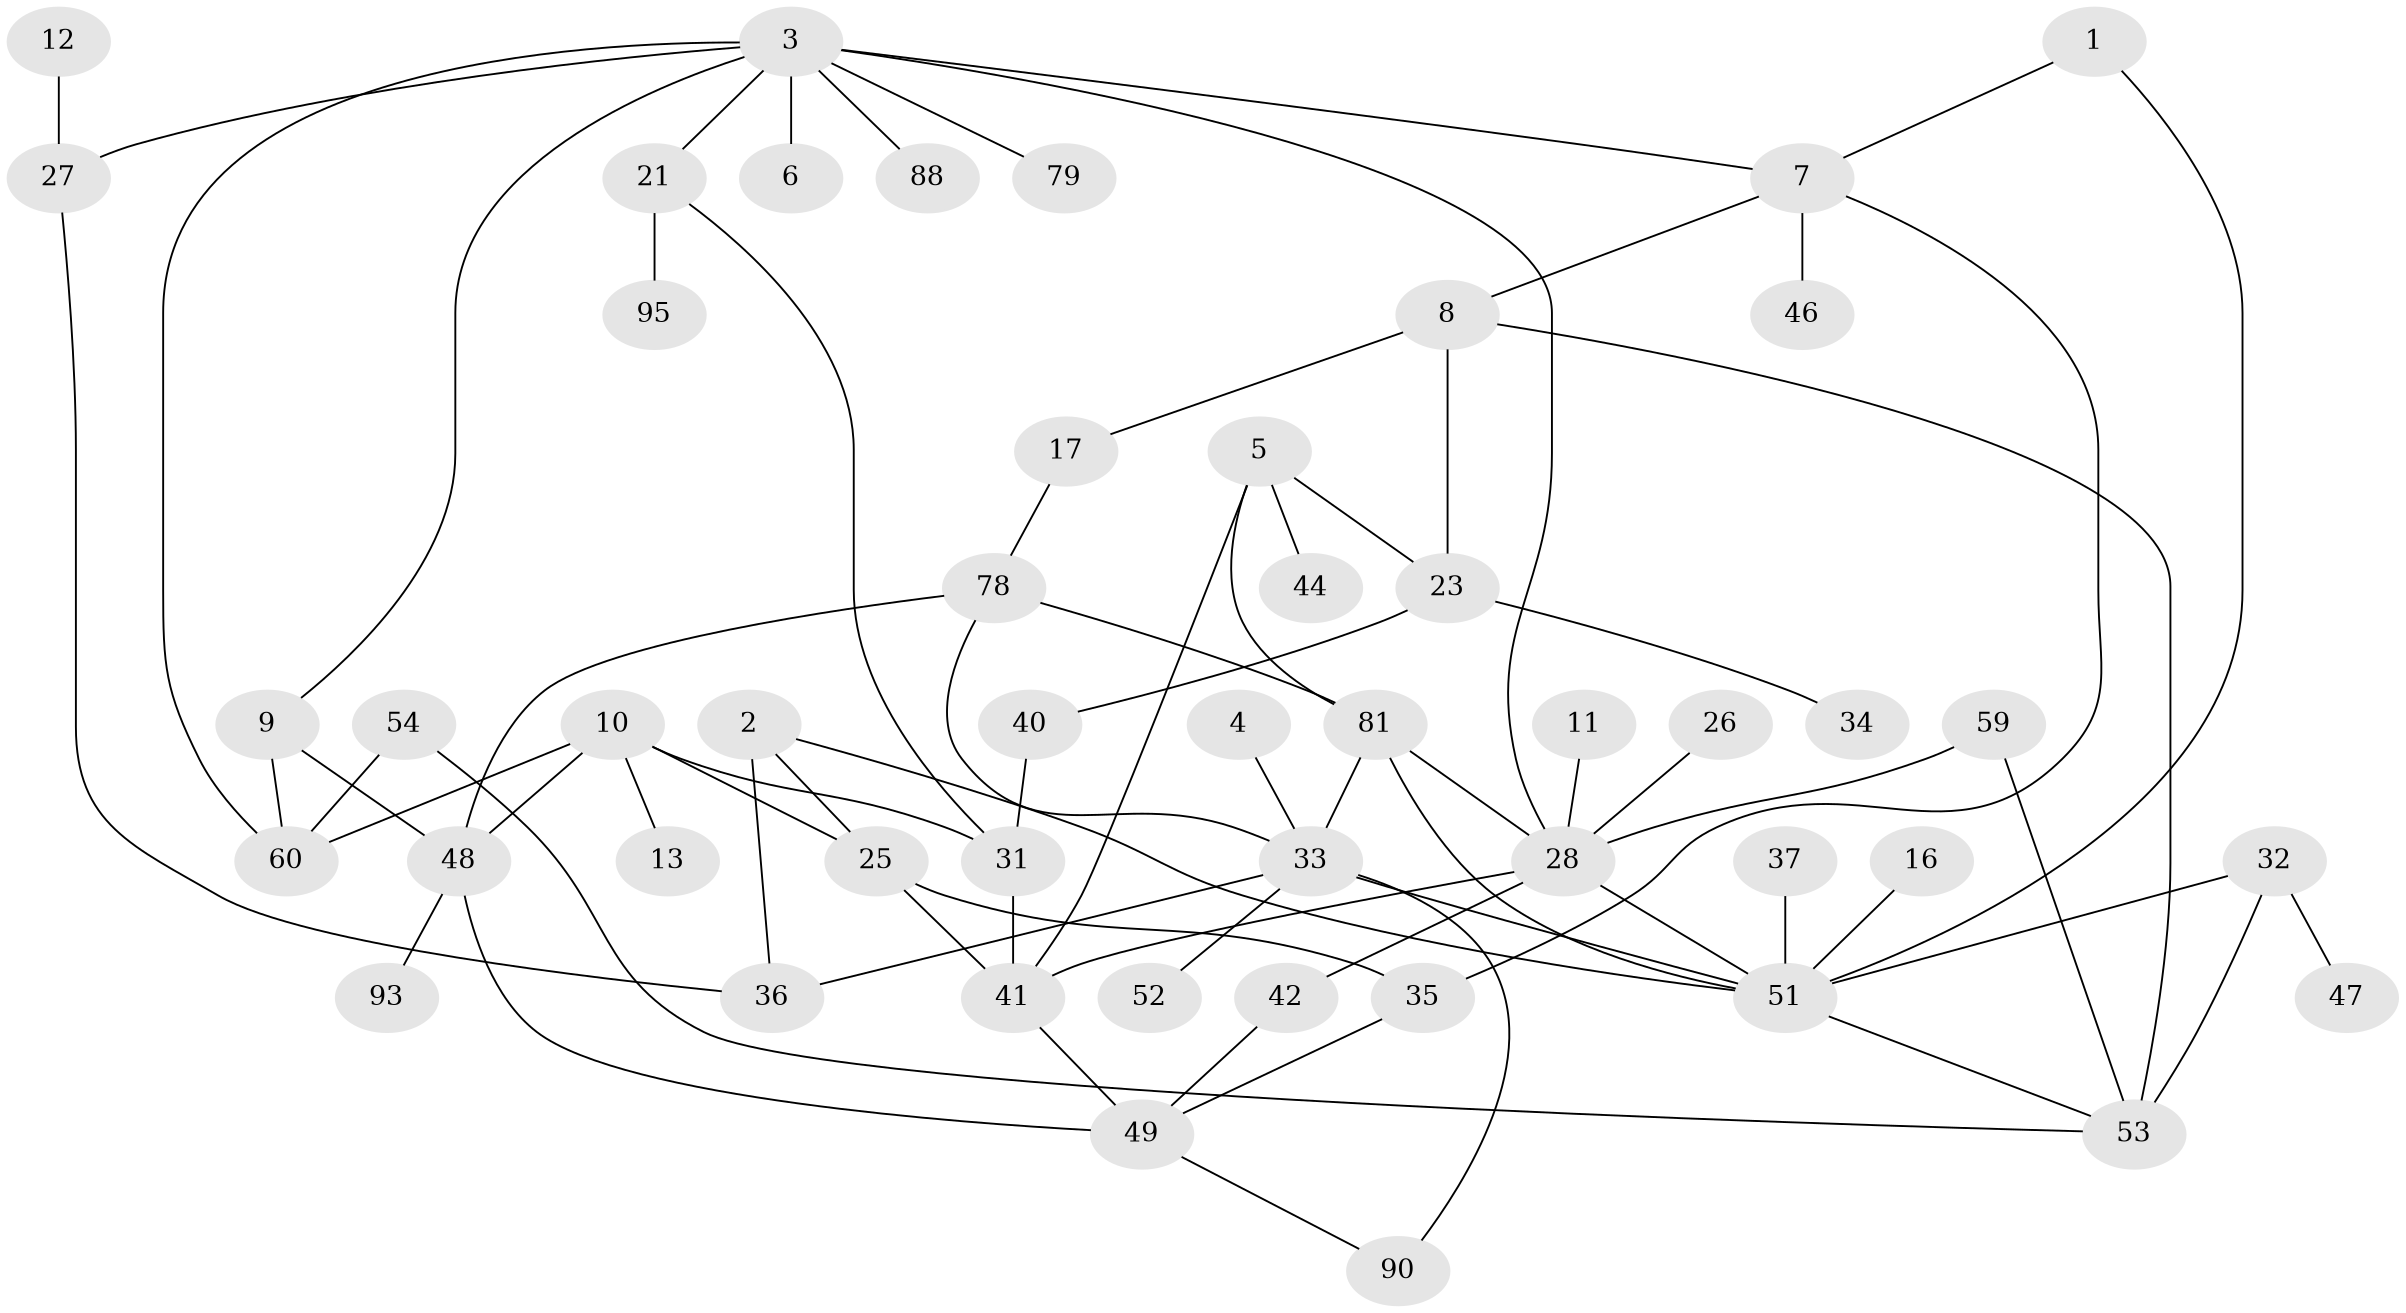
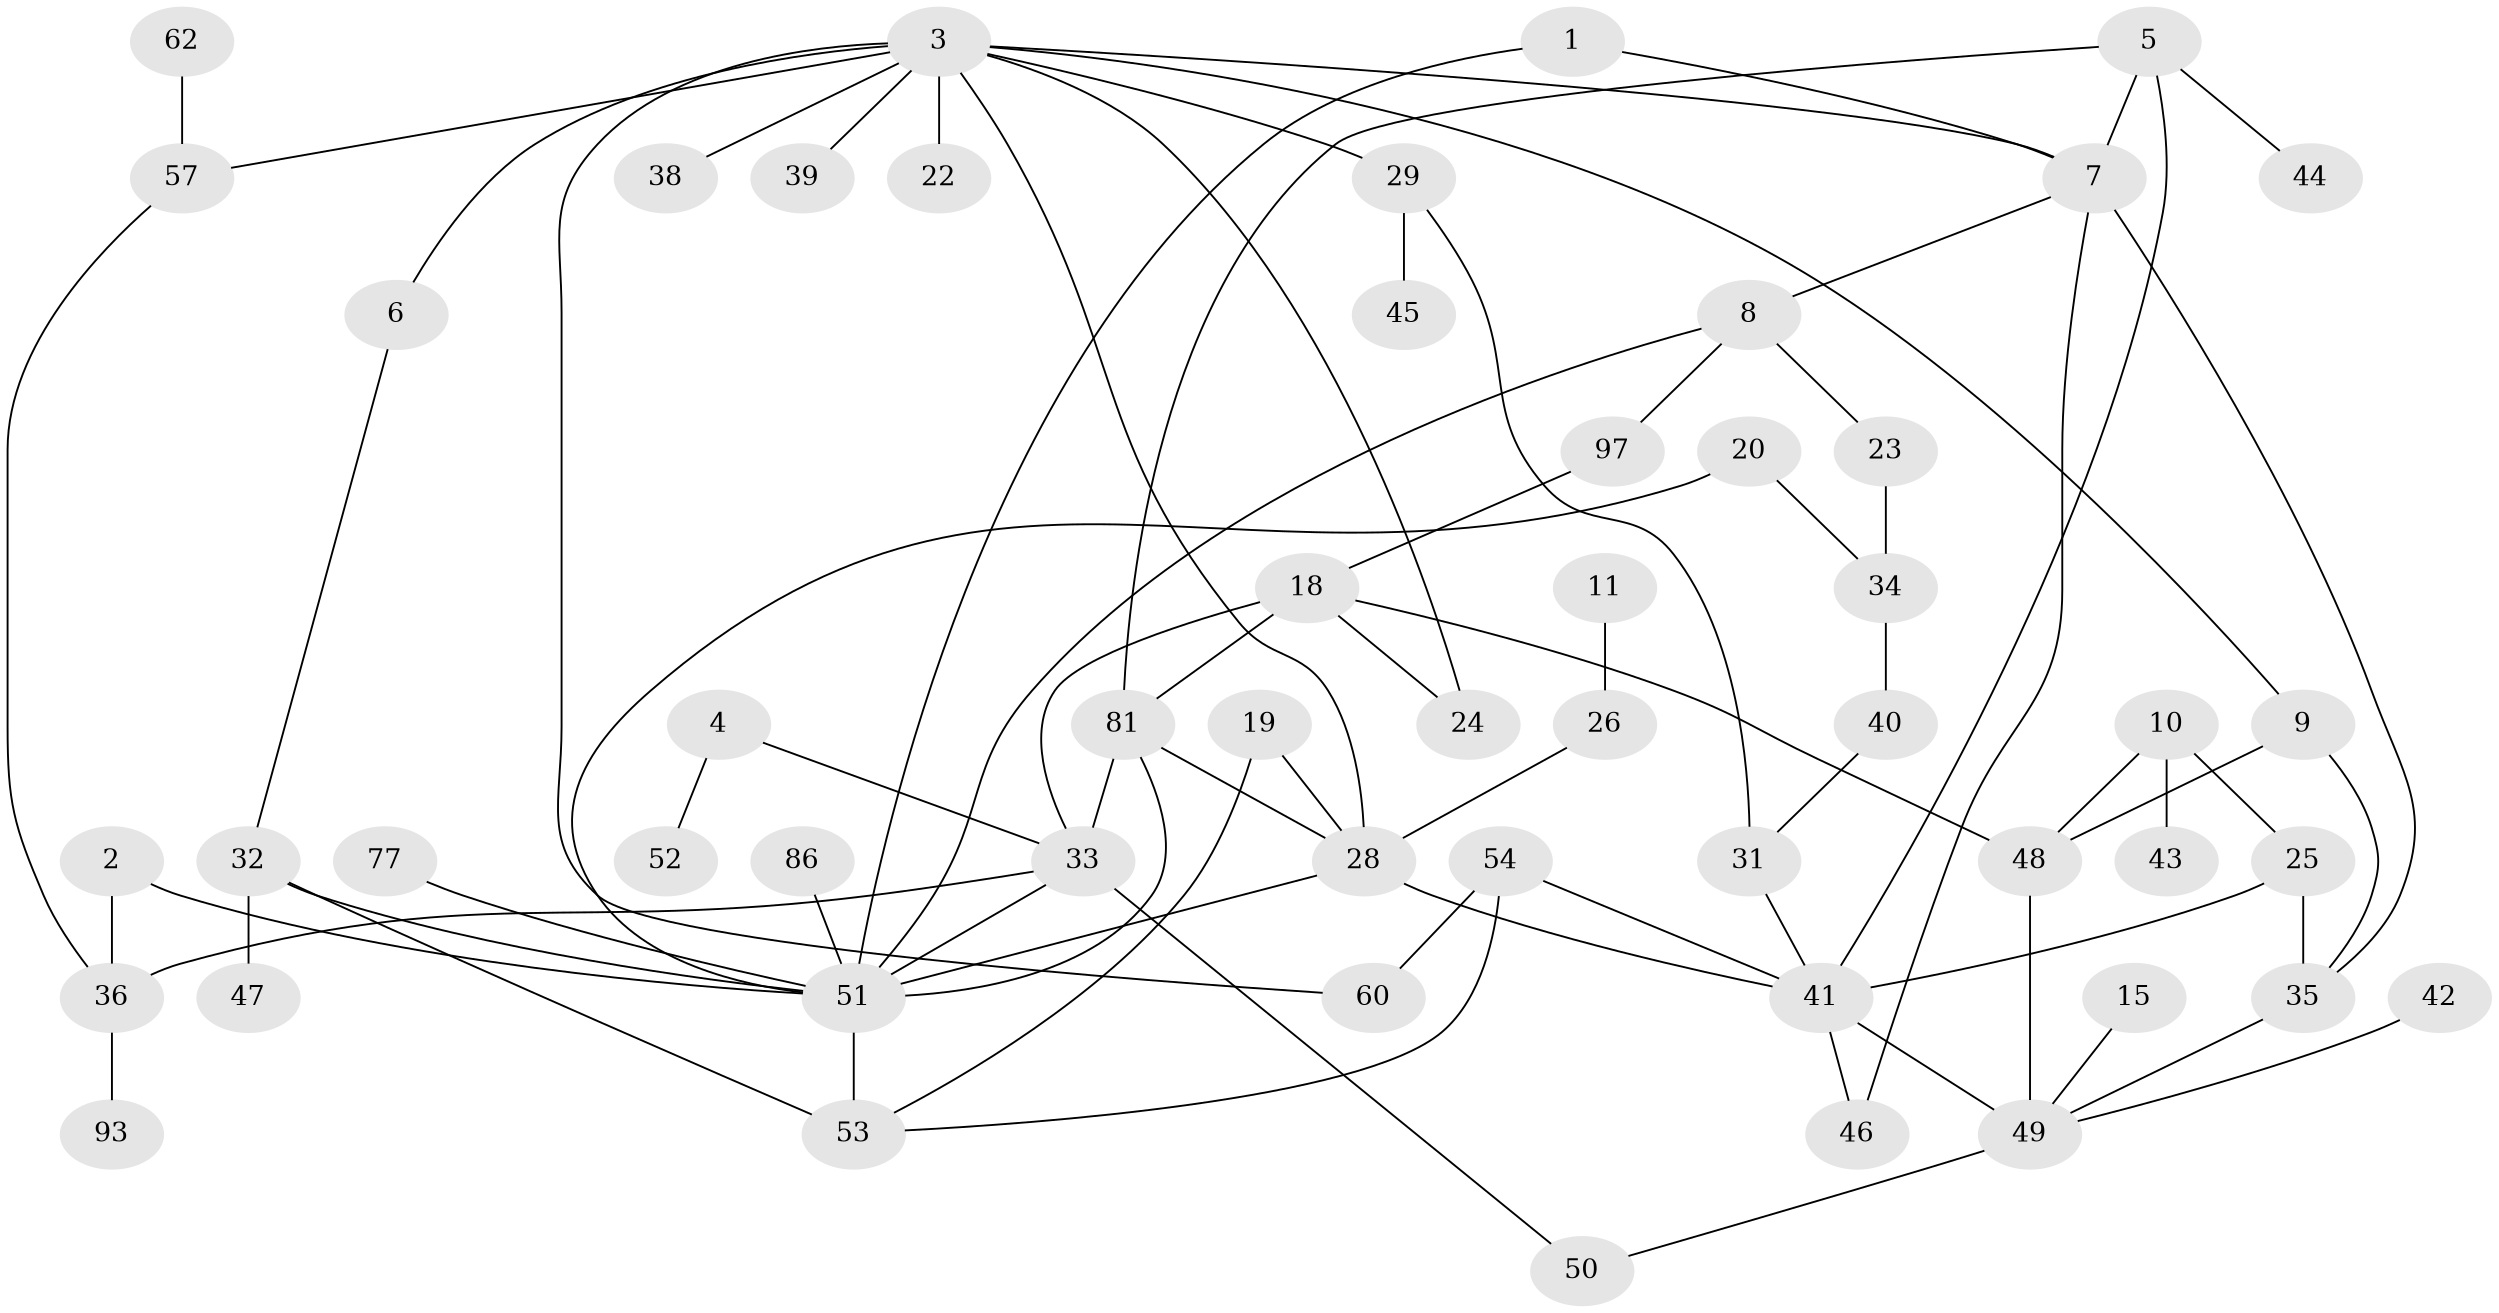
node "12": label "12" -> "62"
node "27": label "27" -> "57"
node "21": label "21" -> "29"
node "88": label "88" -> "38"
node "22": added
node "79": label "79" -> "39"
node "95": label "95" -> "45"
node "17": label "17" -> "97"
node "20": added
edge "8" -- "53": now "8" -- "51"
edge "5" -- "23": now "5" -- "7"
edge "6" -- "32": added
node "78": label "78" -> "18"
edge "23" -- "40": now "34" -- "40"
node "24": added
node "59": label "59" -> "19"
edge "2" -- "25": removed
edge "10" -- "31": removed
edge "9" -- "60": now "9" -- "35"
edge "10" -- "60": removed
edge "11" -- "28": now "11" -- "26"
node "13": label "13" -> "43"
node "37": label "37" -> "77"
node "16": label "16" -> "86"
edge "28" -- "42": removed
edge "48" -- "93": now "36" -- "93"
edge "54" -- "41": added
edge "33" -- "52": now "4" -- "52"
node "15": added
edge "41" -- "46": added
node "90": label "90" -> "50"
